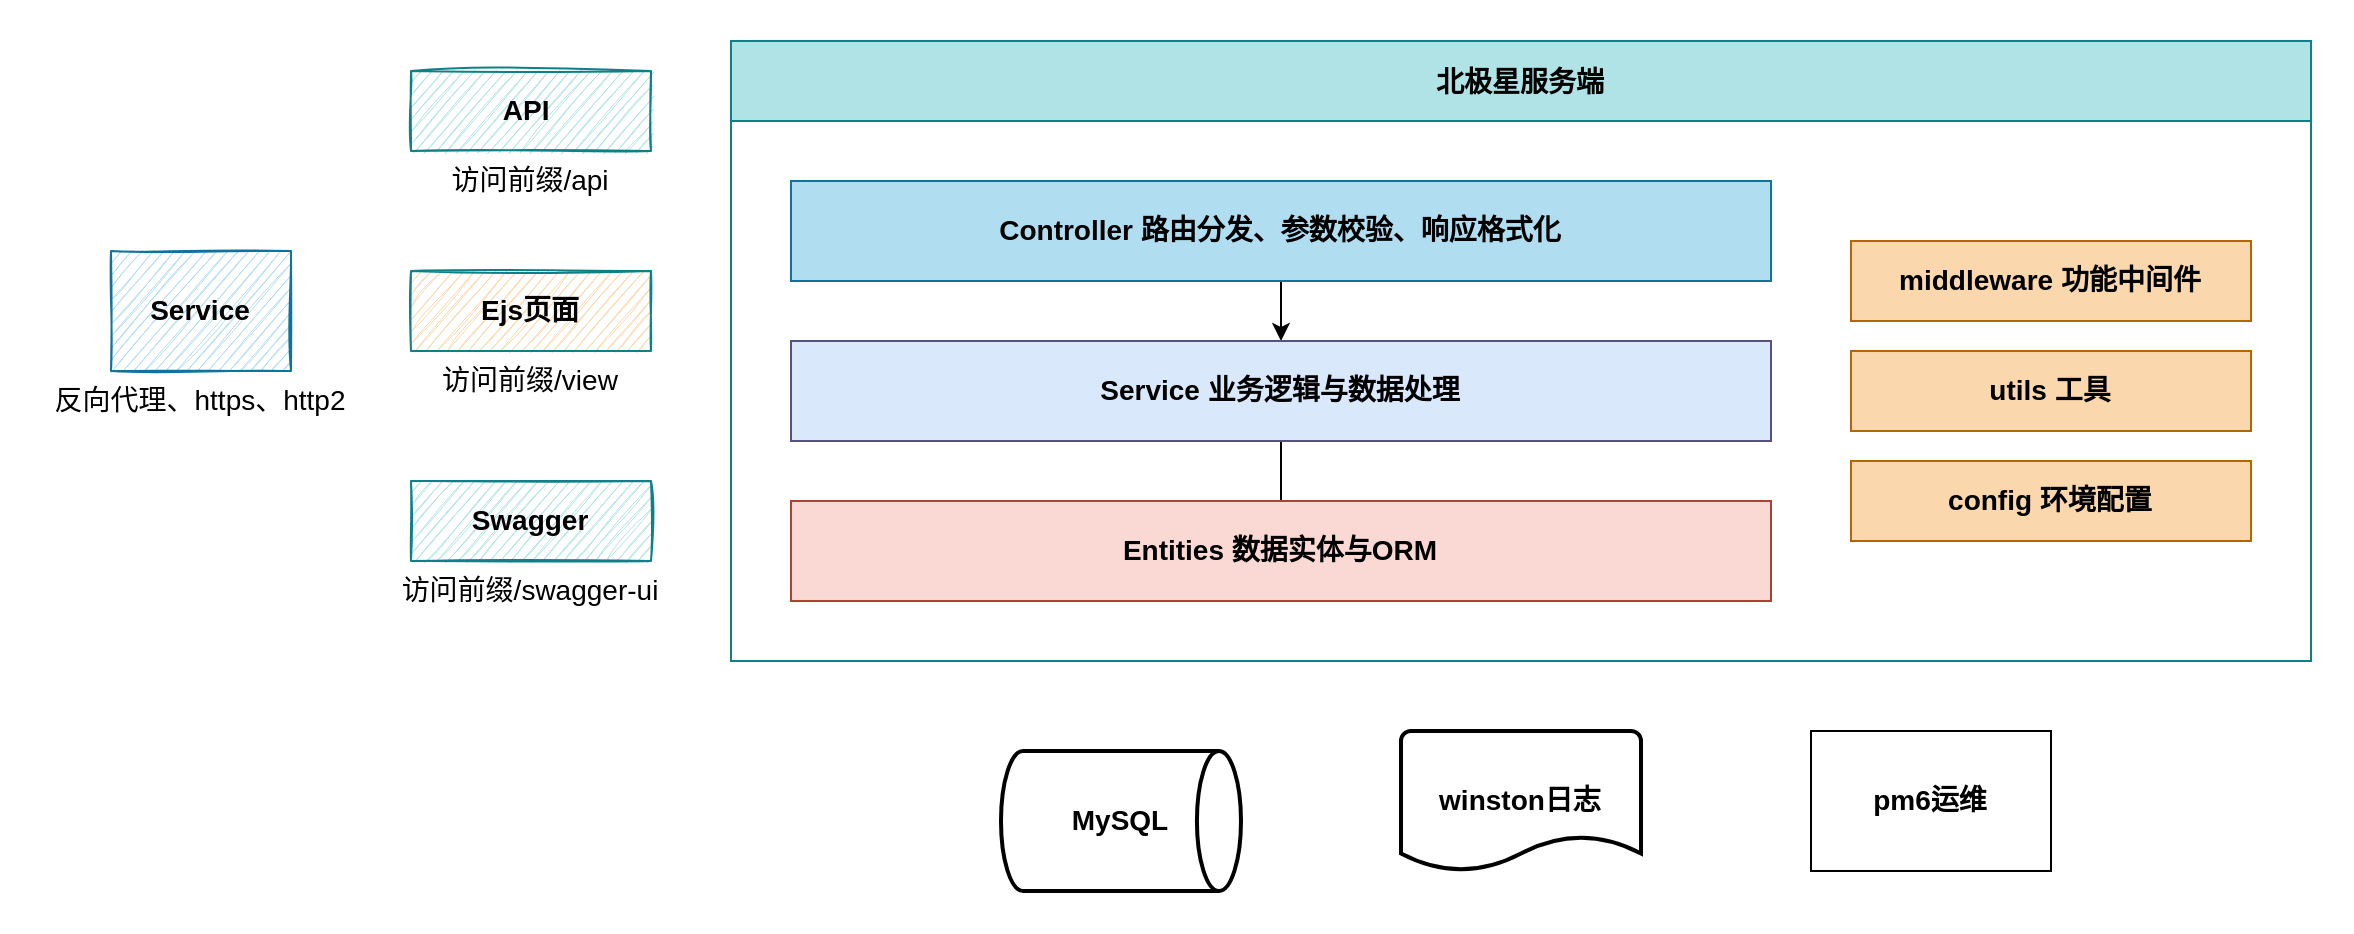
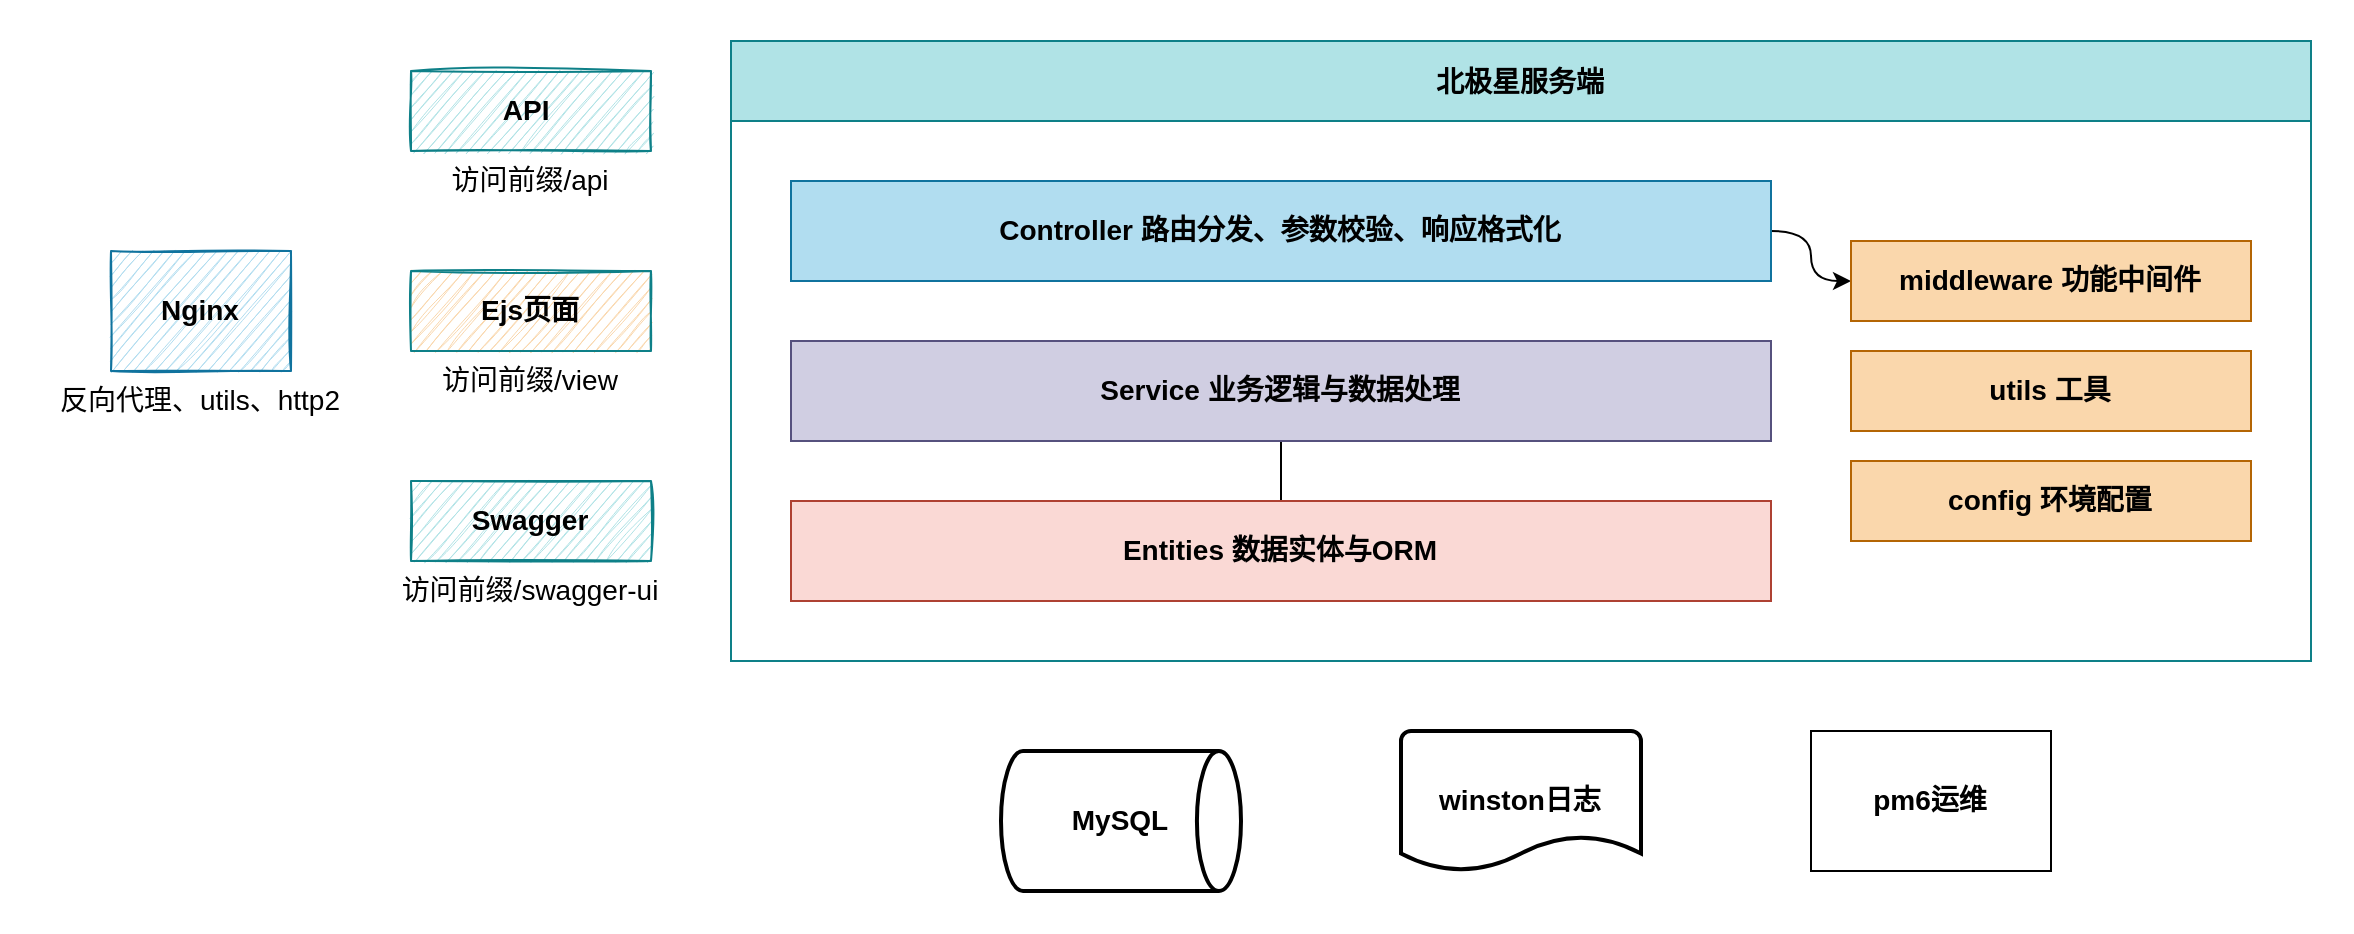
edge "Controller 路由分发、参数校验、响应格式化" -> "Service 业务逻辑与数据处理": now "Controller 路由分发、参数校验、响应格式化" -> "middleware 功能中间件"
node "Service": label "Service" -> "Nginx"
node "Service 业务逻辑与数据处理": fillcolor #dae8fc -> #d0cee2
node "反向代理、https、http2": label "反向代理、https、http2" -> "反向代理、utils、http2"
